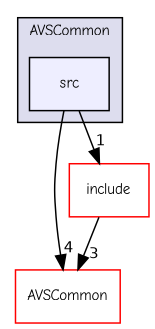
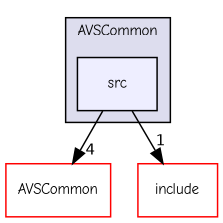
edge "include" -> "AVSCommon": removed
